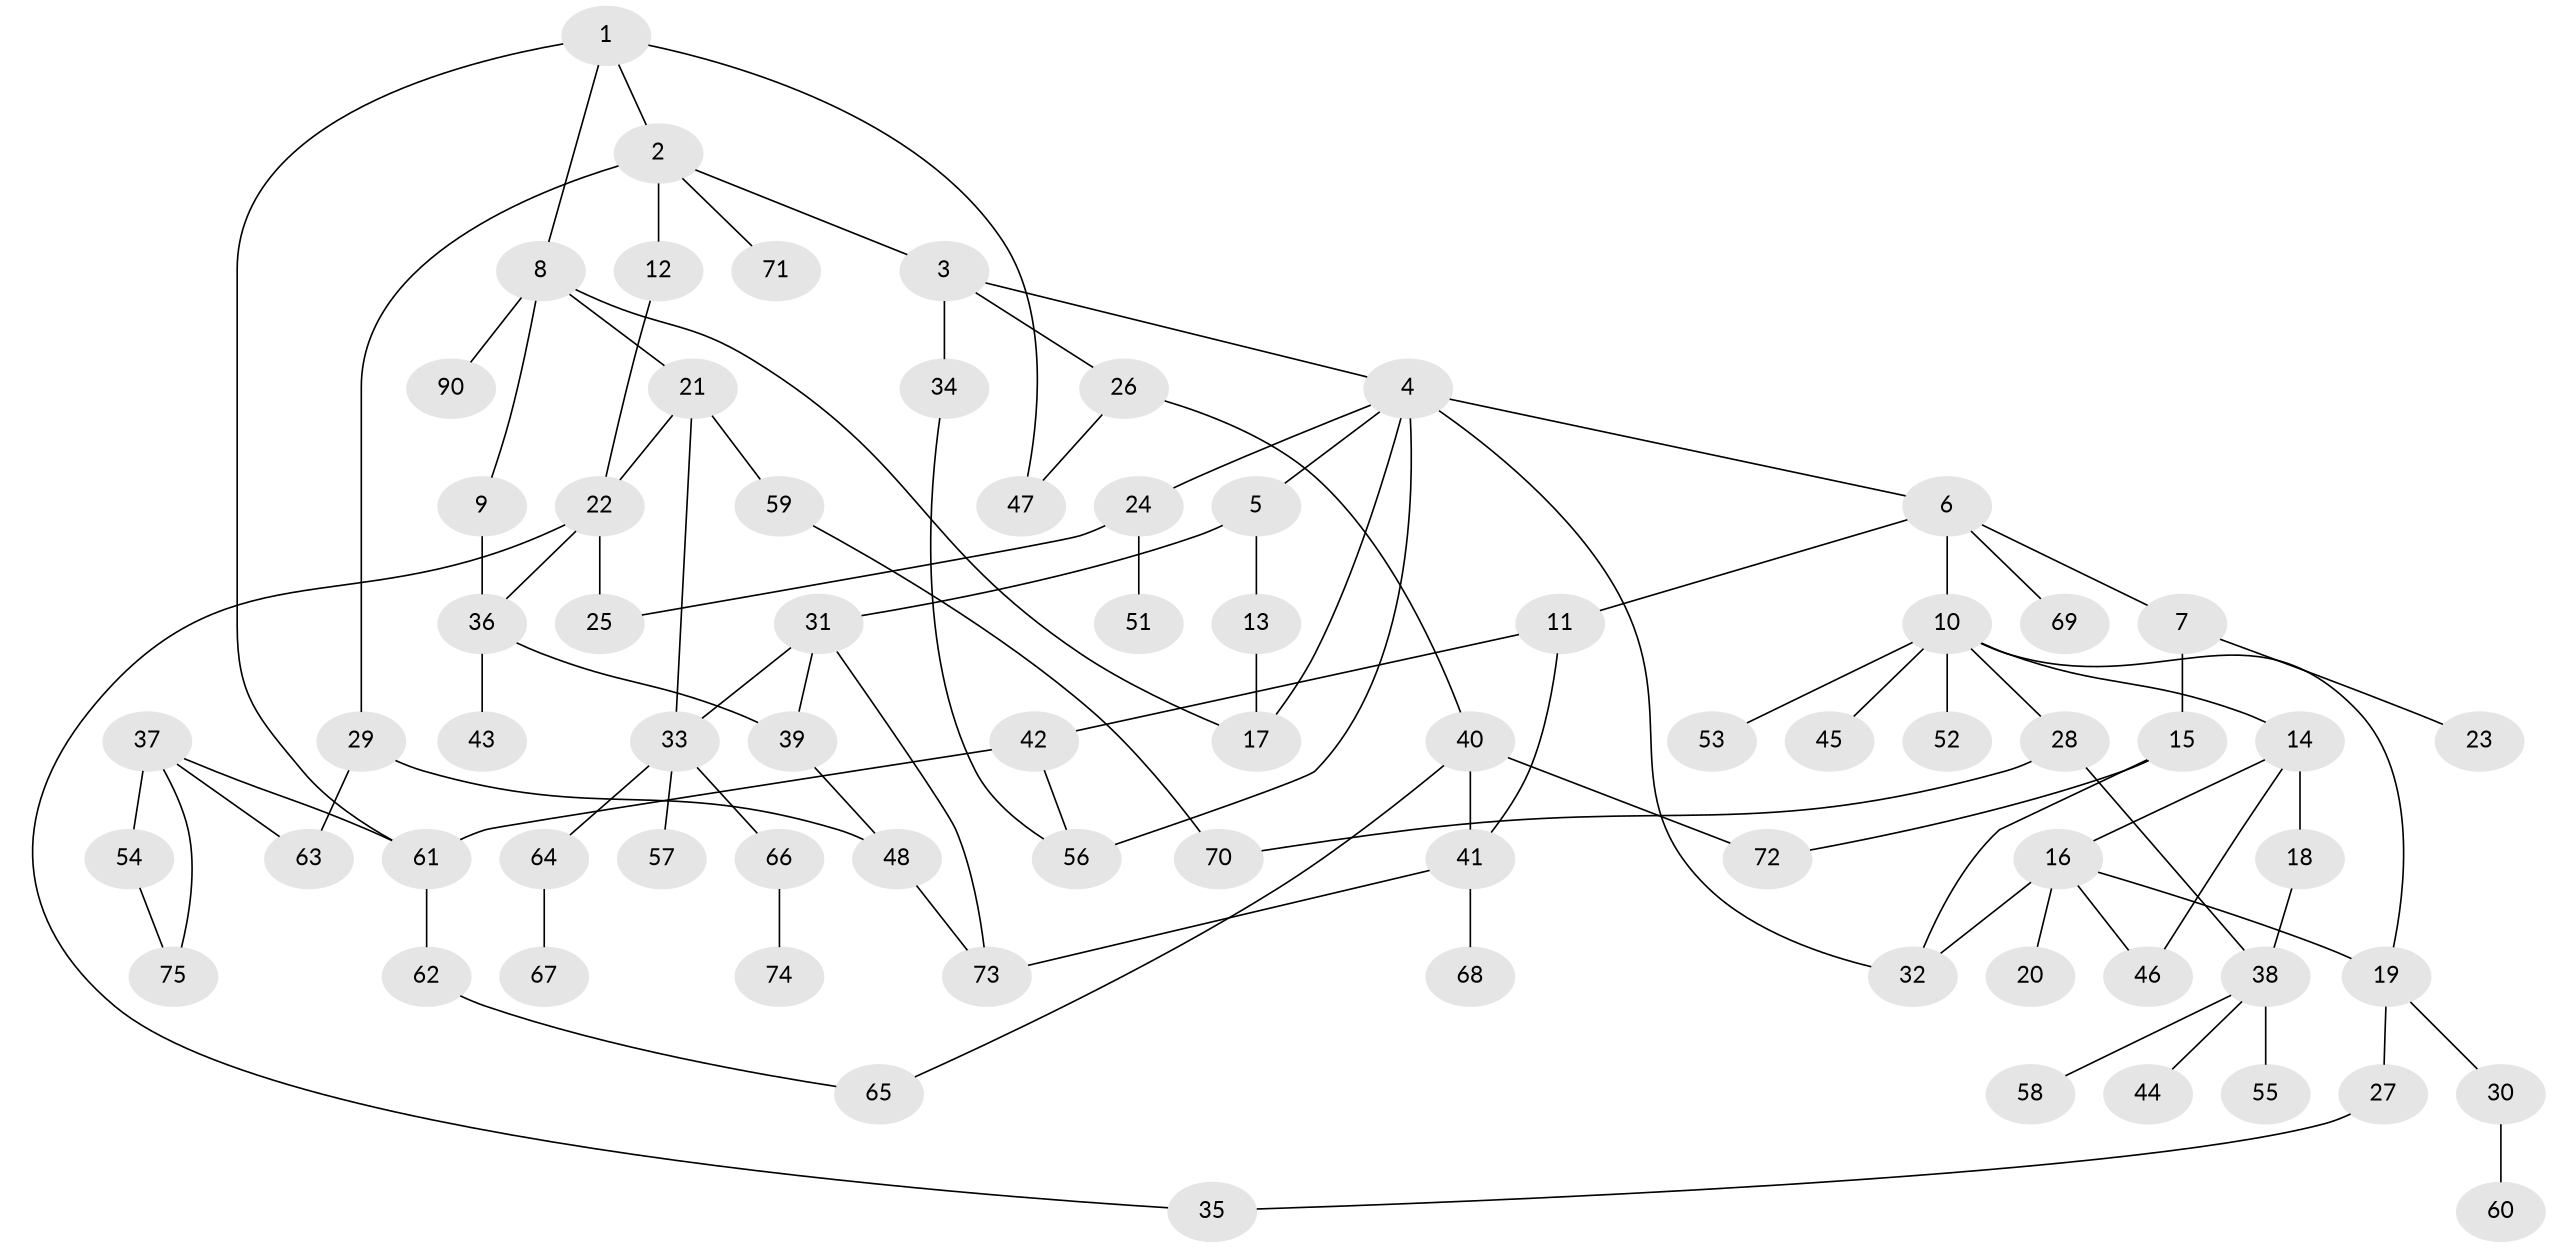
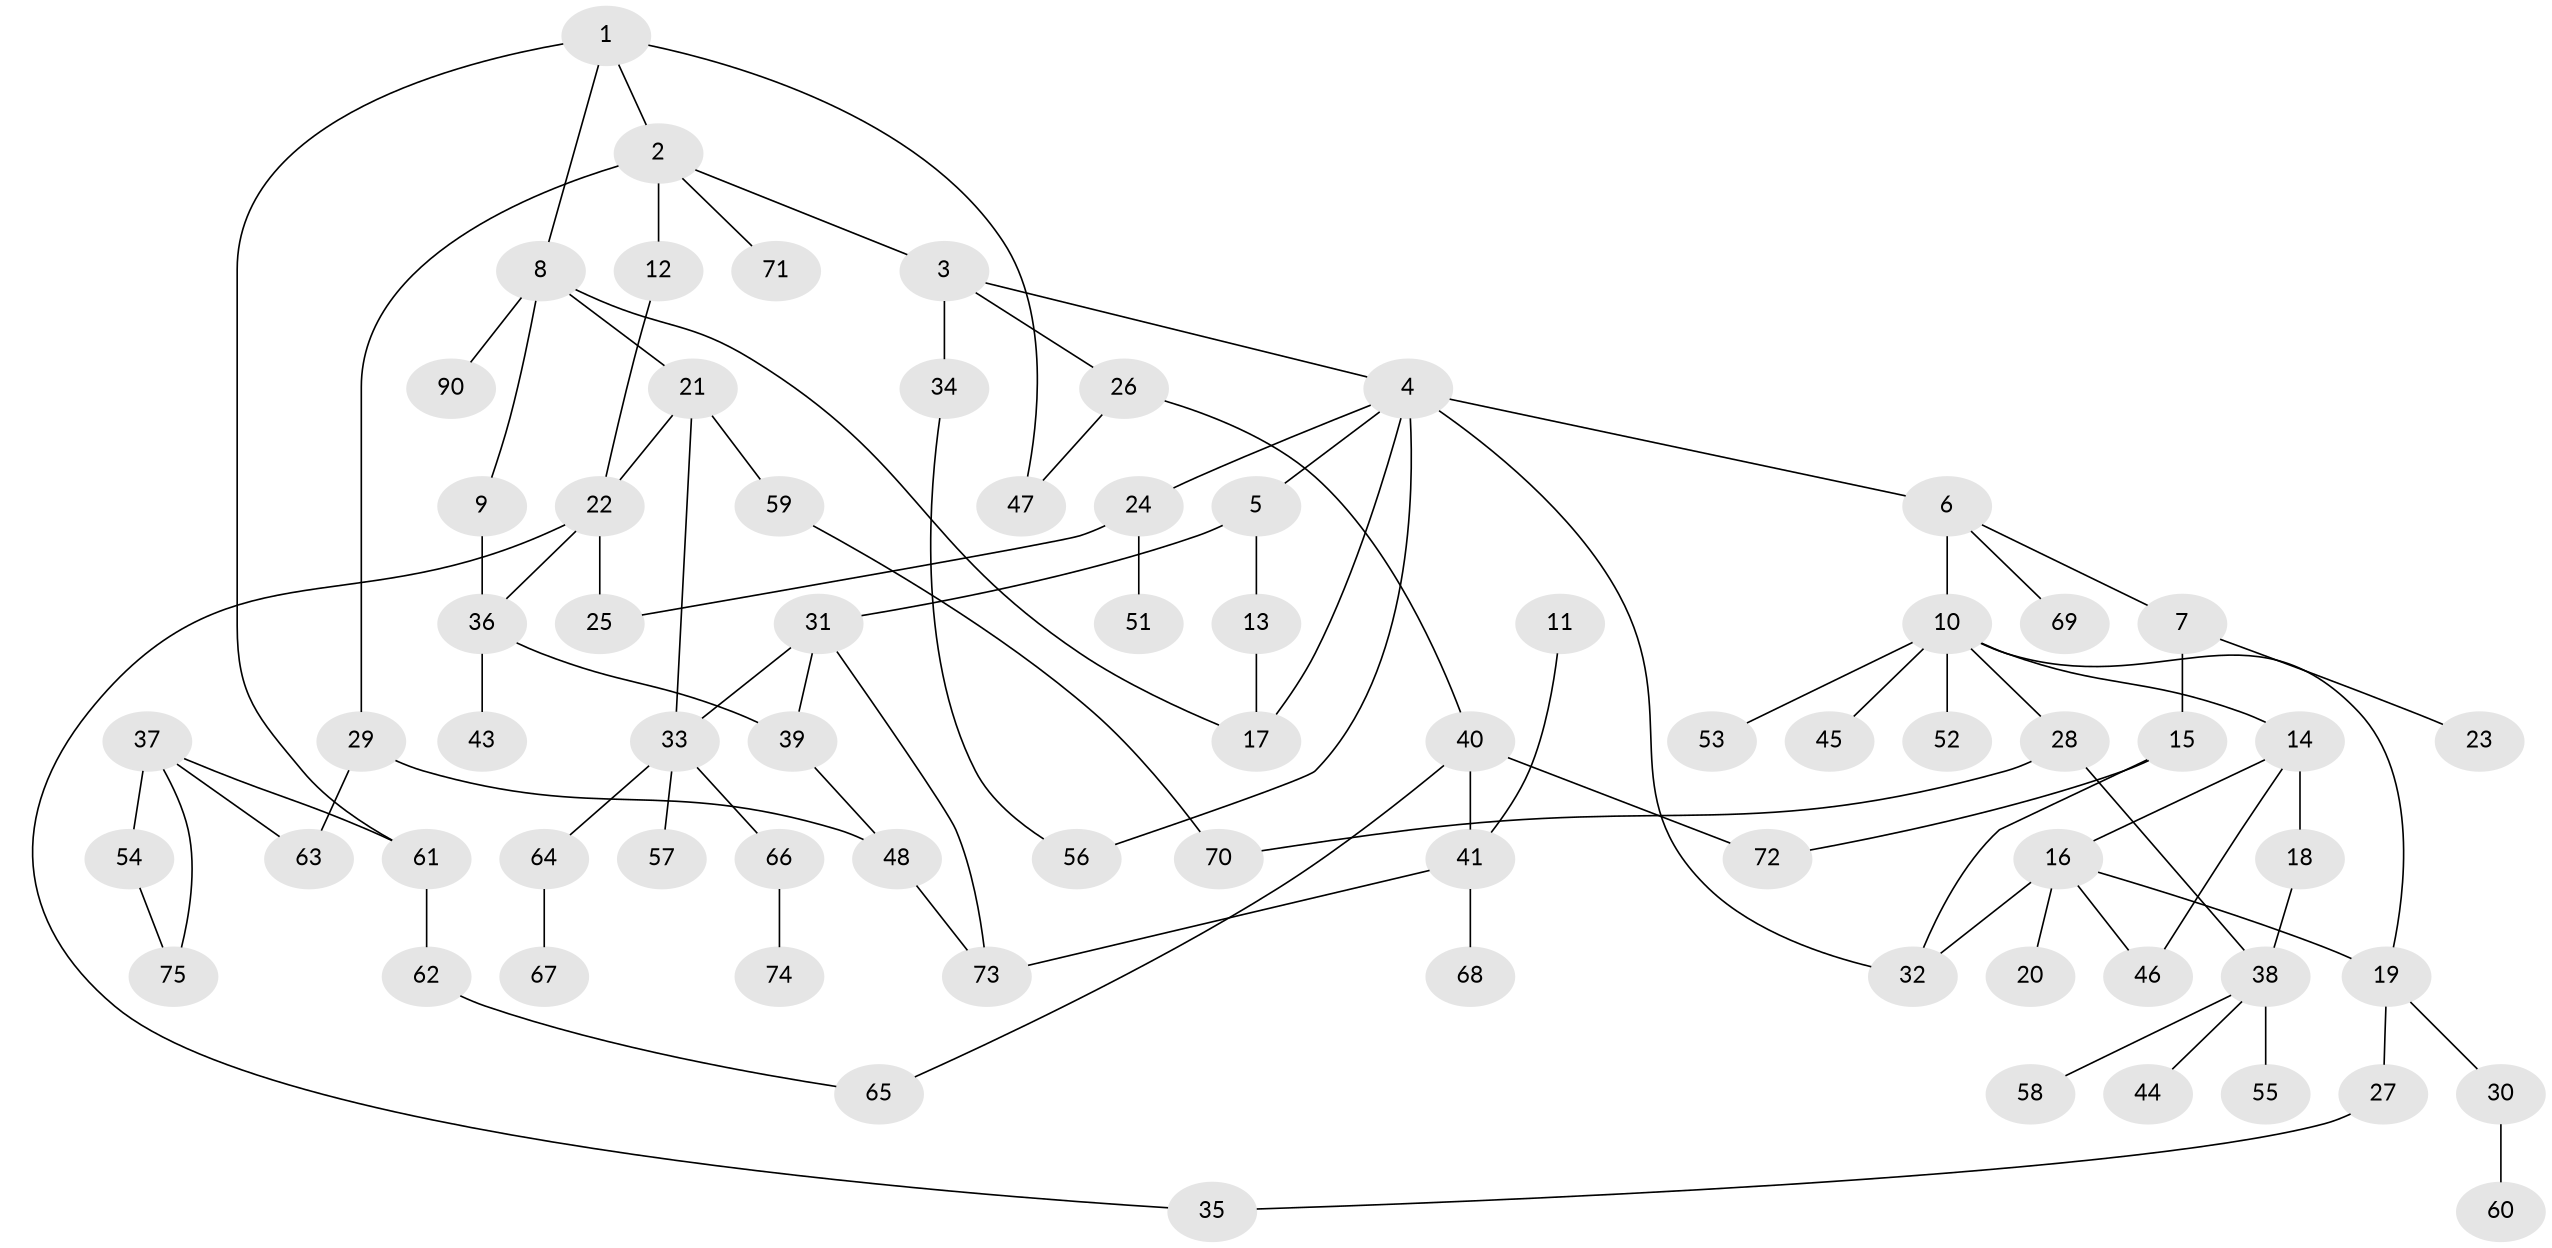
edge "6" -- "11": removed
node "42": removed
